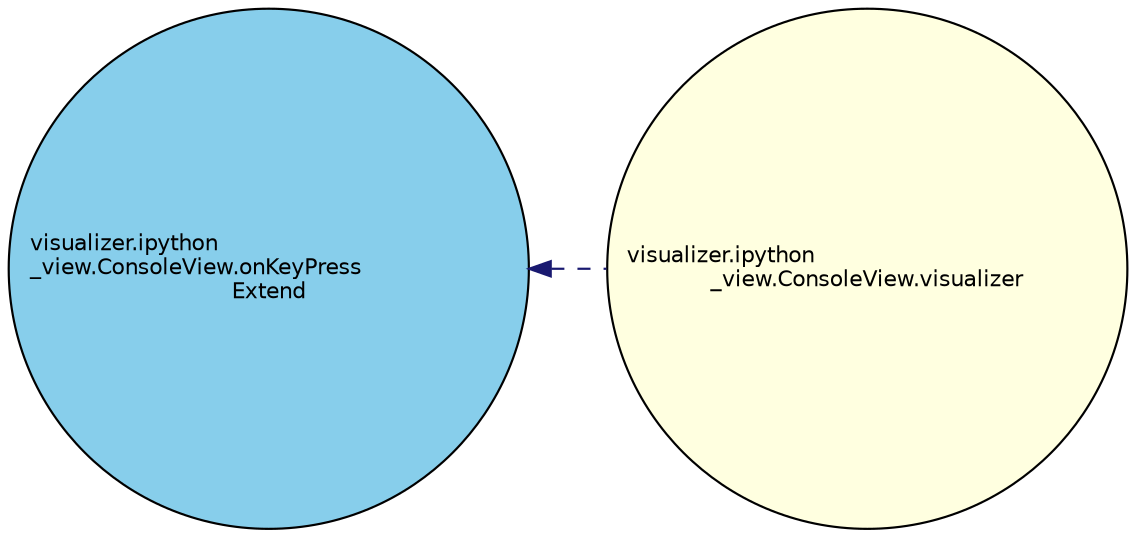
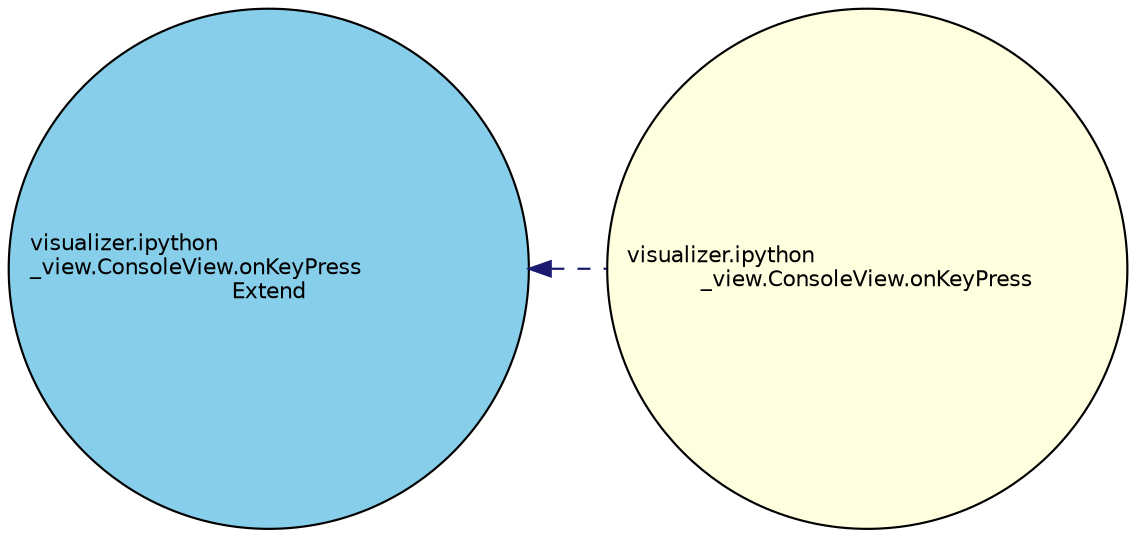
node "visualizer.ipython _view.ConsoleView.visualizer": label "visualizer.ipython _view.ConsoleView.visualizer" -> "visualizer.ipython _view.ConsoleView.onKeyPress"
